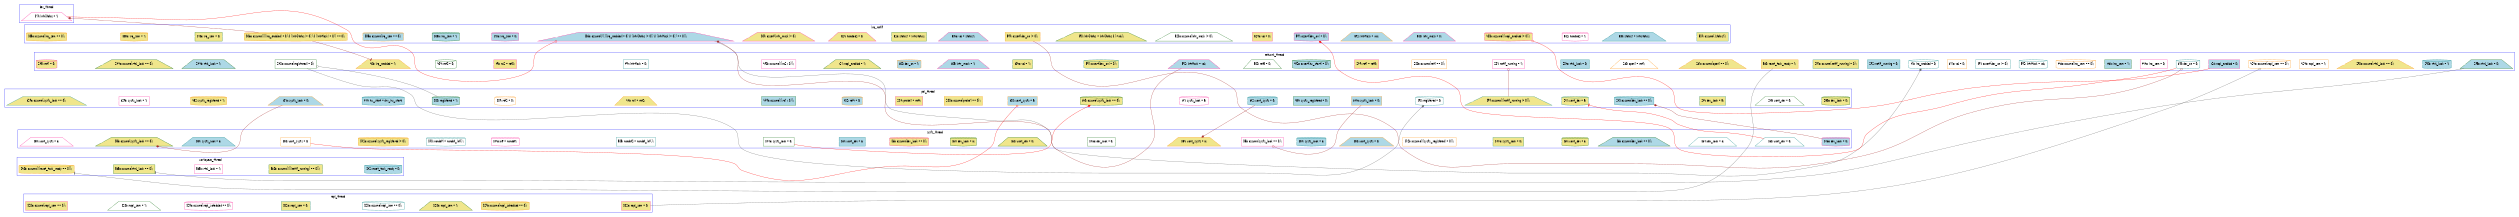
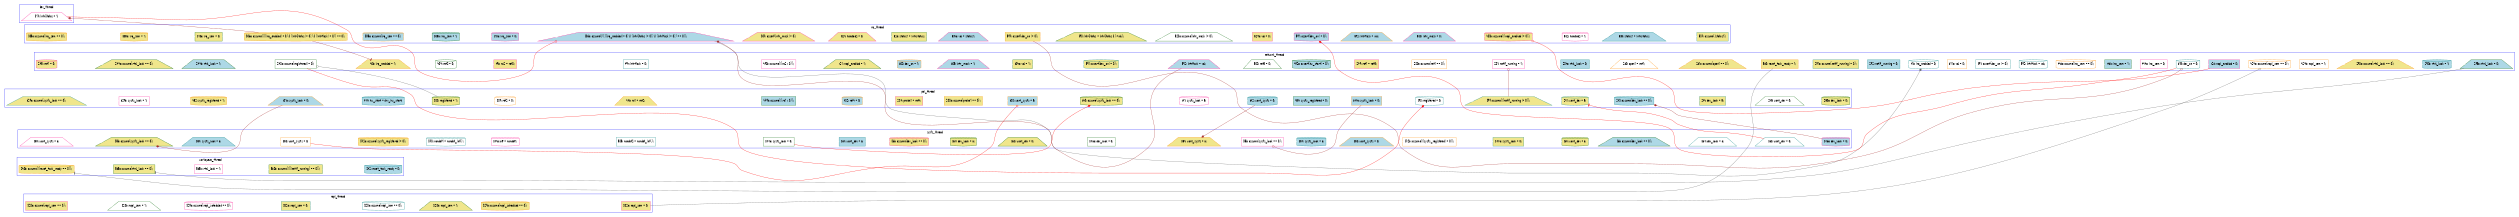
cluster "irq_netif": label "irq_netif" -> "irq_thread"
node "388: registered = 1;": fillcolor lightblue -> khaki
edge "278a: assume(registered != 0);" -> "398: registered = 0;": color gray40 -> red
